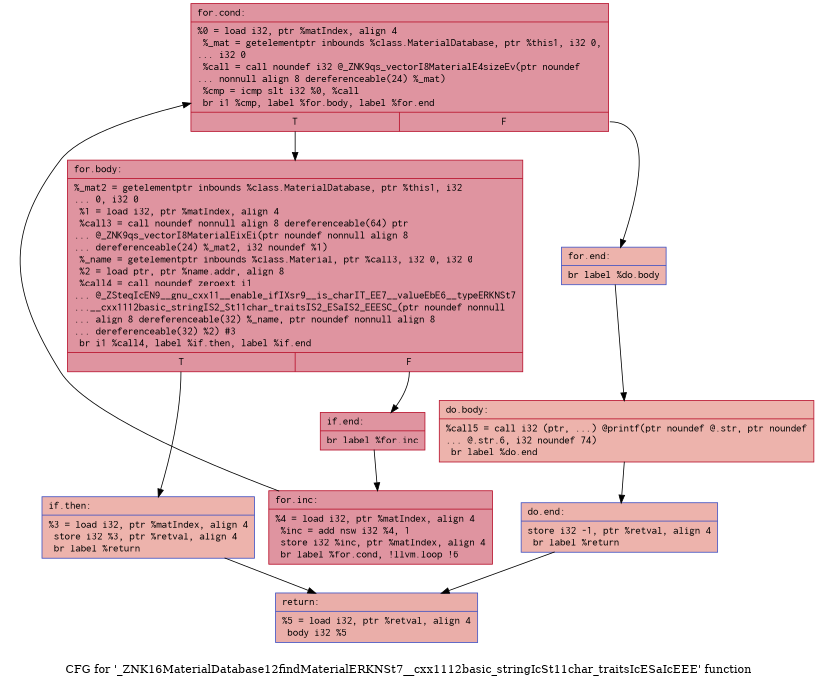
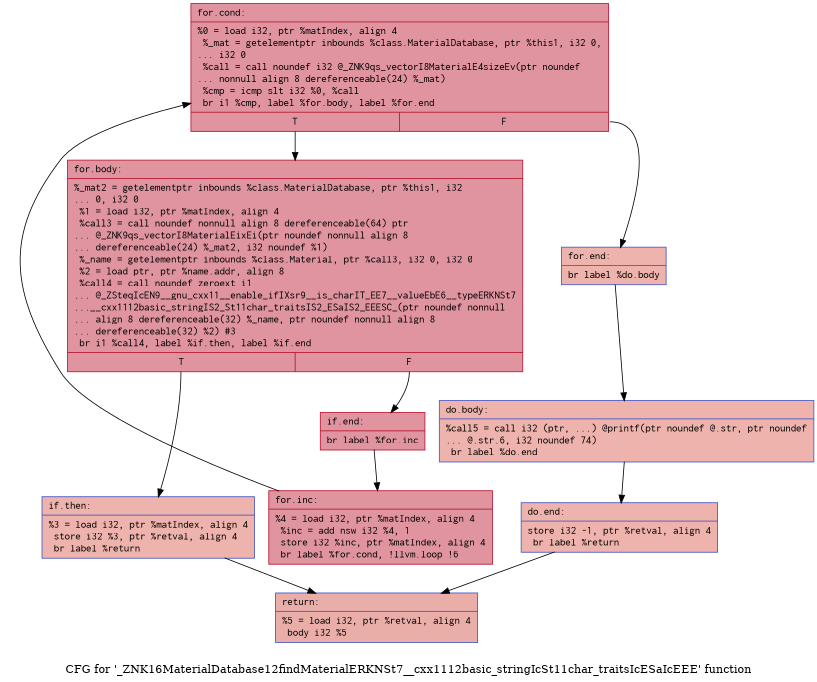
node "do.body:": color #b70d28ff -> #3d50c3ff
